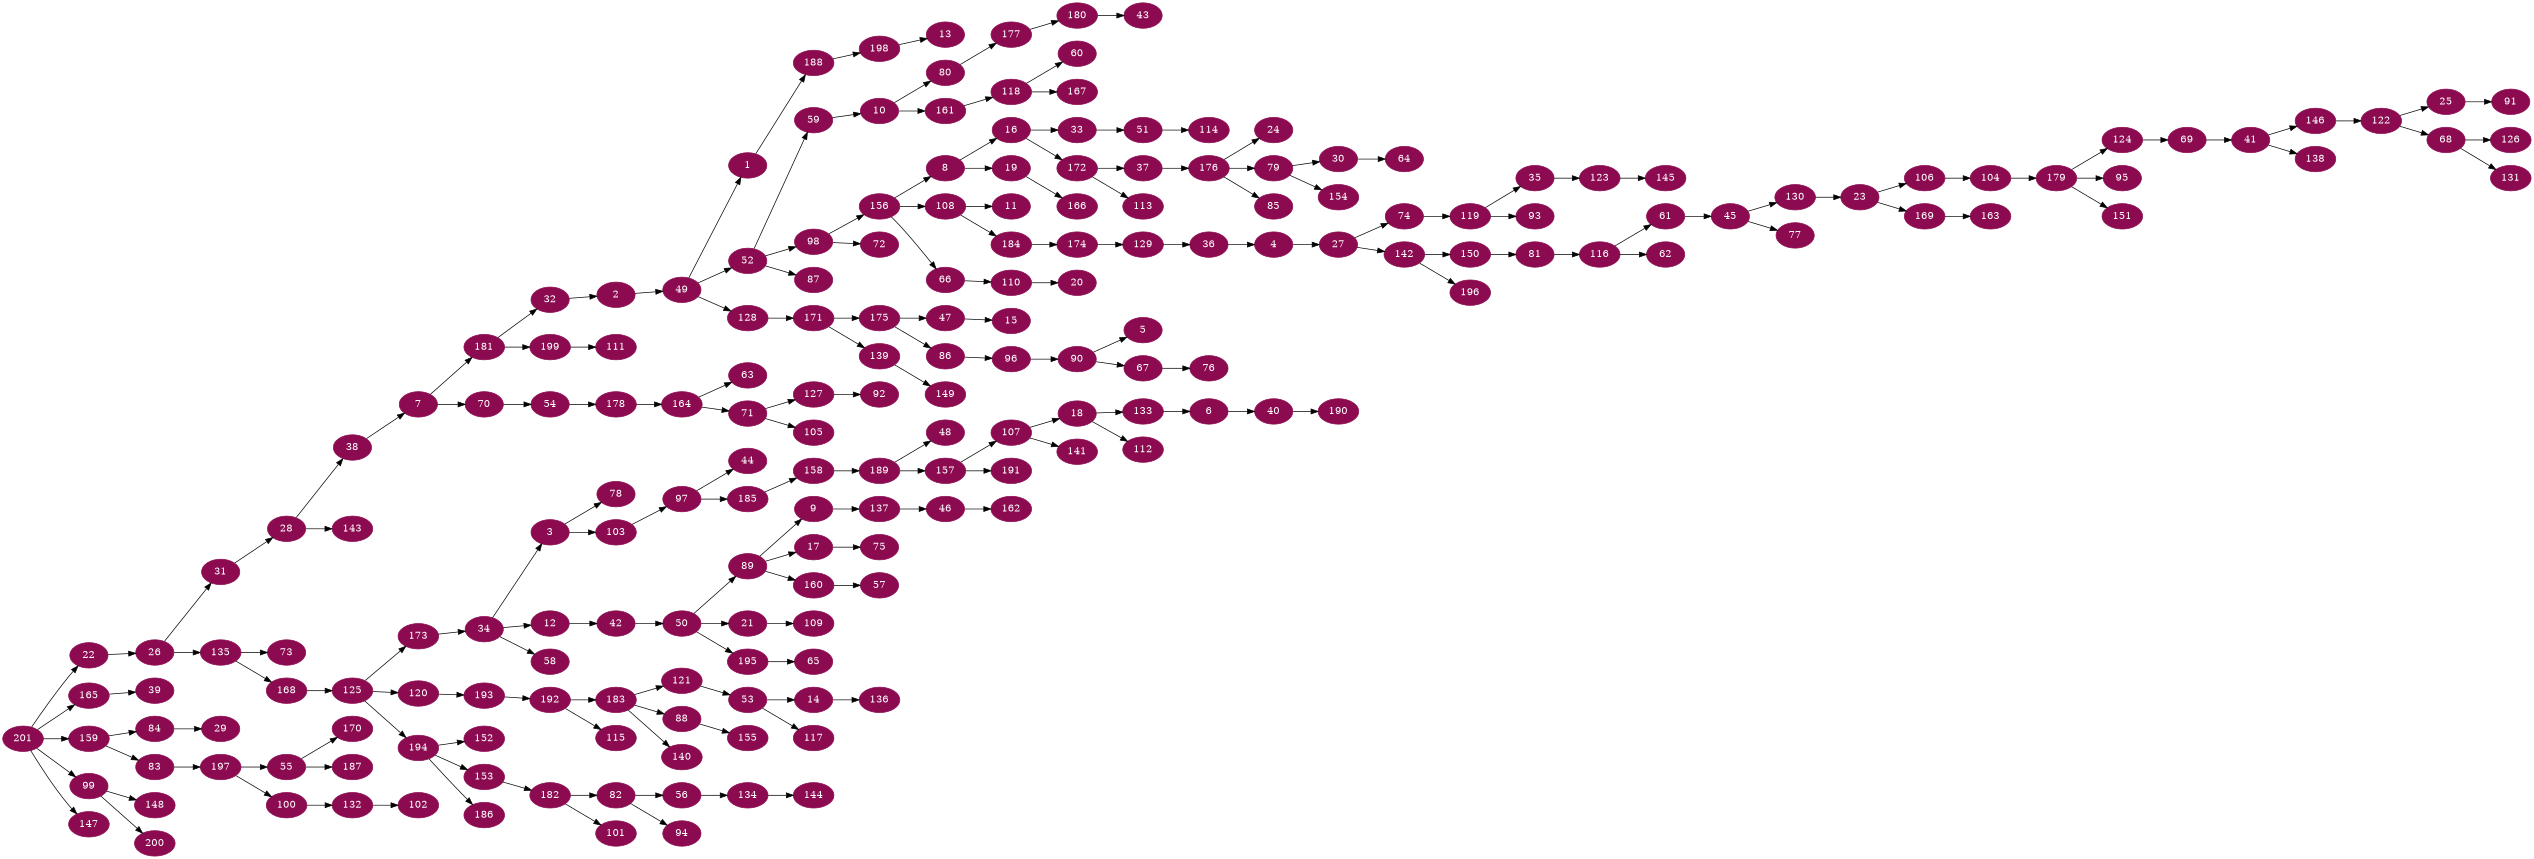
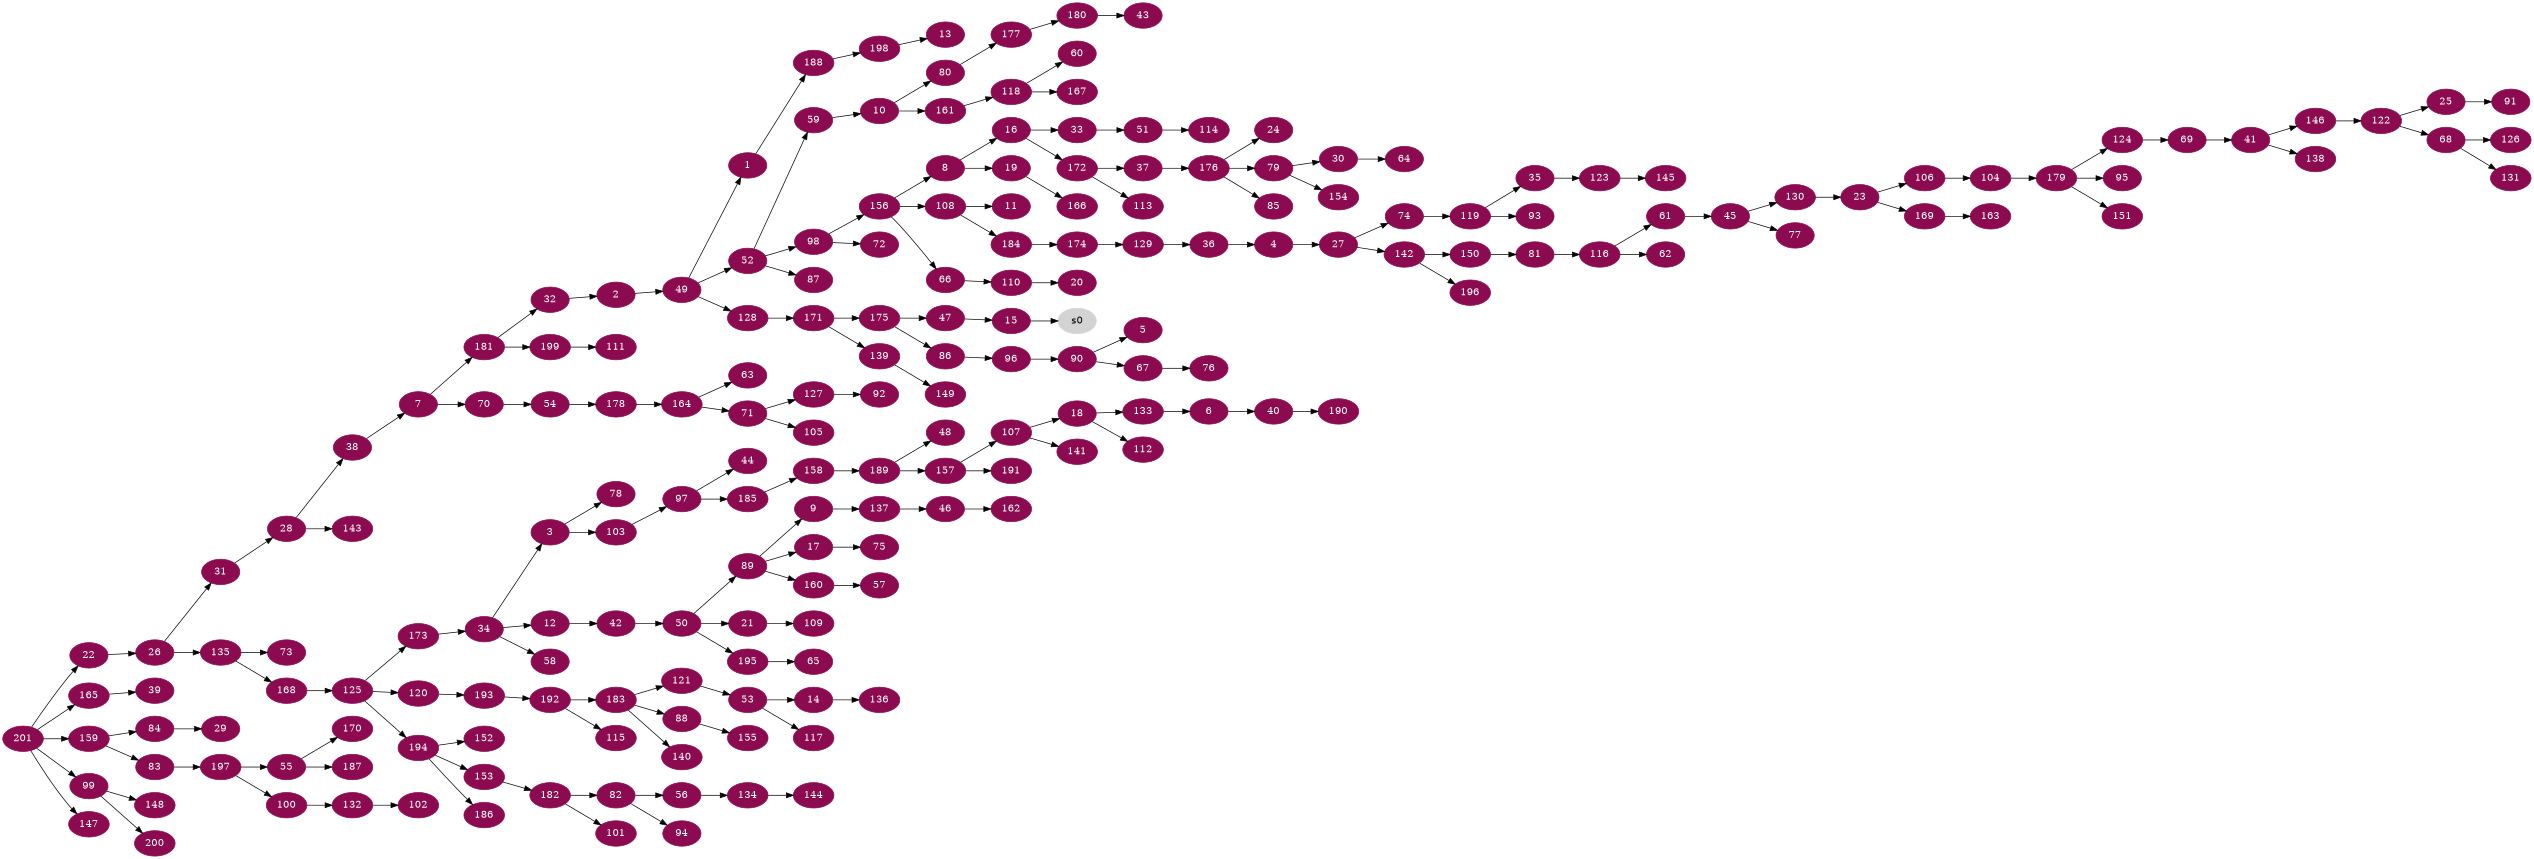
node "s0": added
